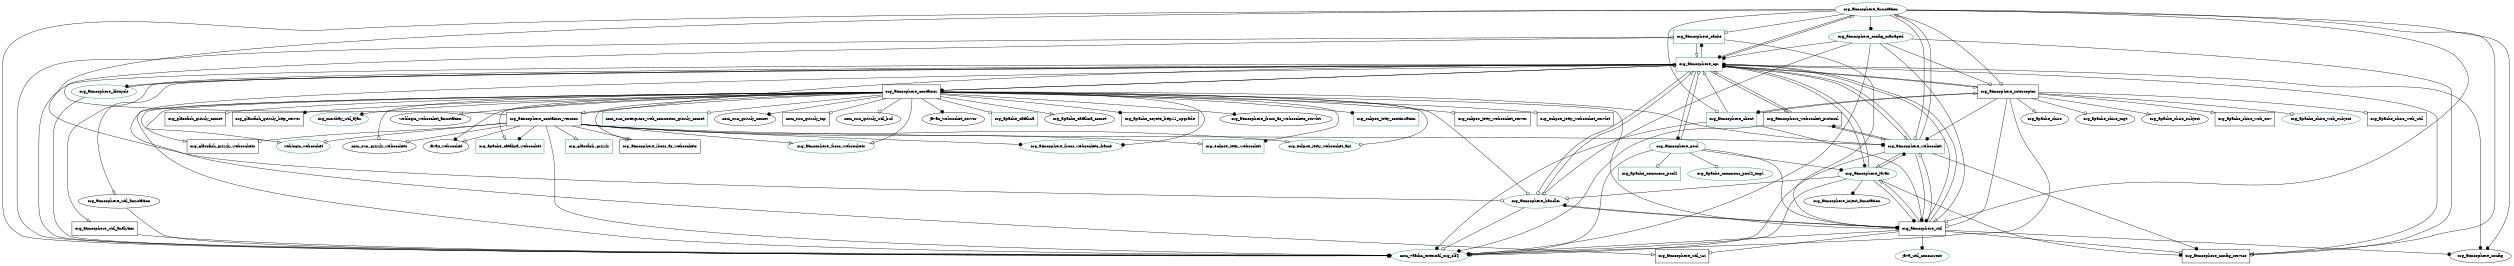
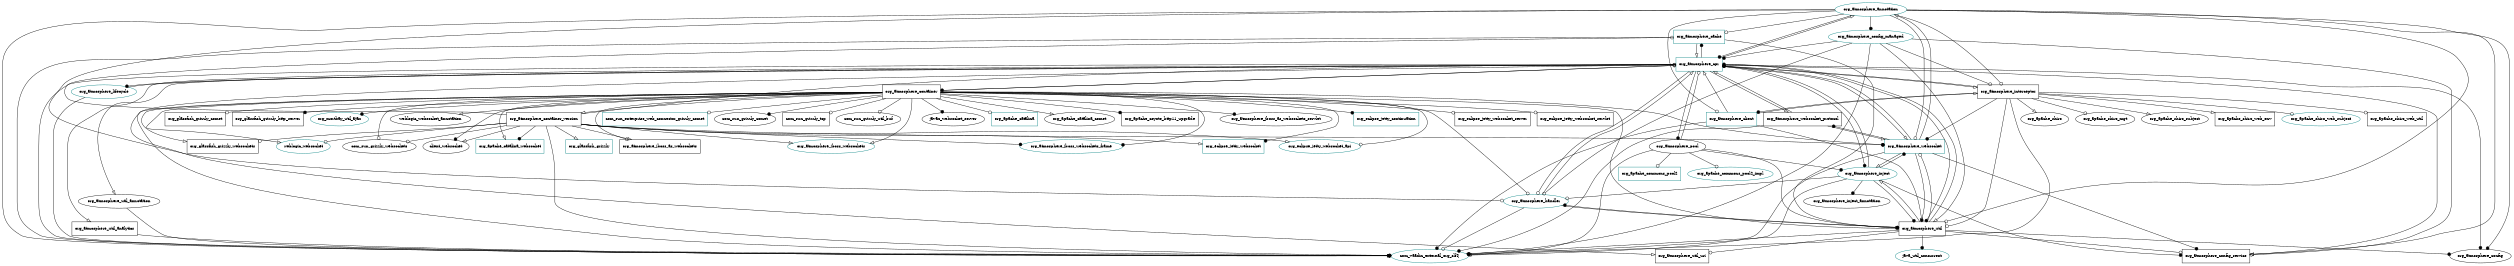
node "javax_websocket": label "javax_websocket" -> "client_websocket"
node "org_atmosphere_pool": color teal -> black
node "org_atmosphere_javax": label "org_atmosphere_javax" -> "org_atmosphere_inject"
